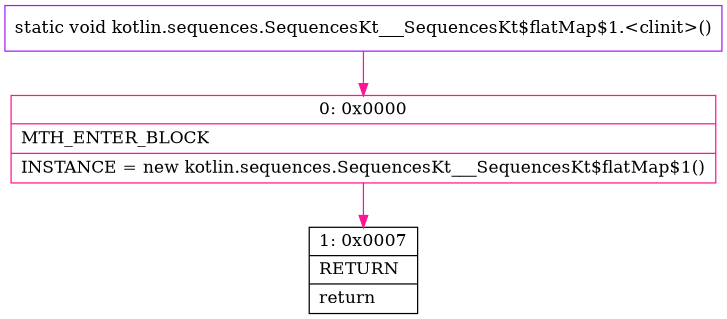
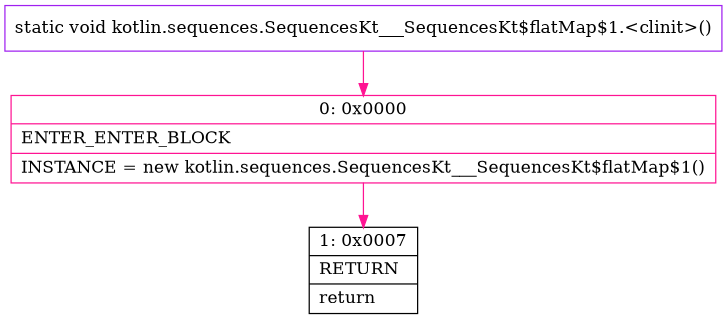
node "0: 0x0000": text "MTH_ENTER_BLOCK" -> "ENTER_ENTER_BLOCK"
